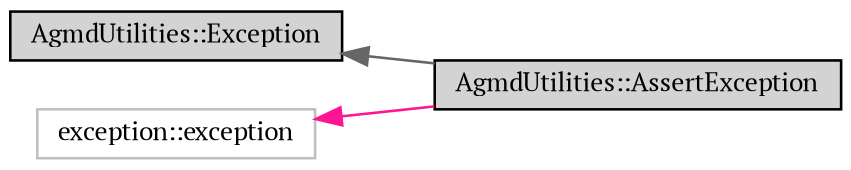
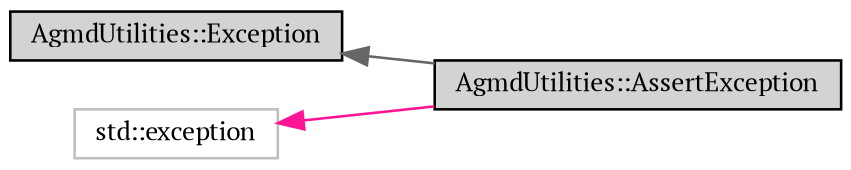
node "exception::exception": label "exception::exception" -> "std::exception"
